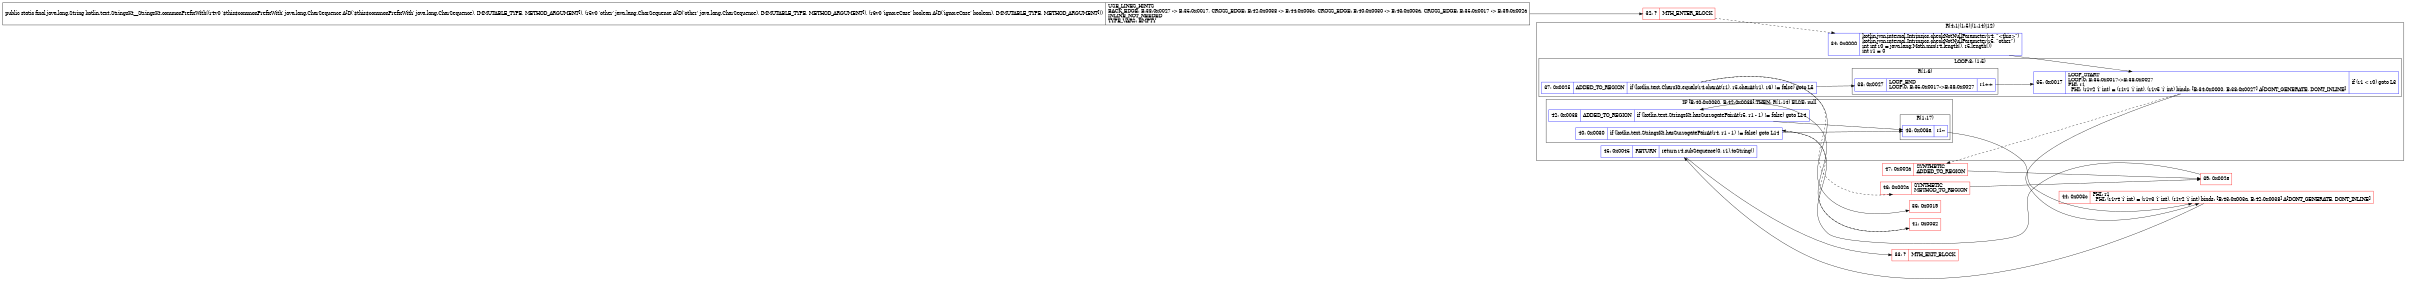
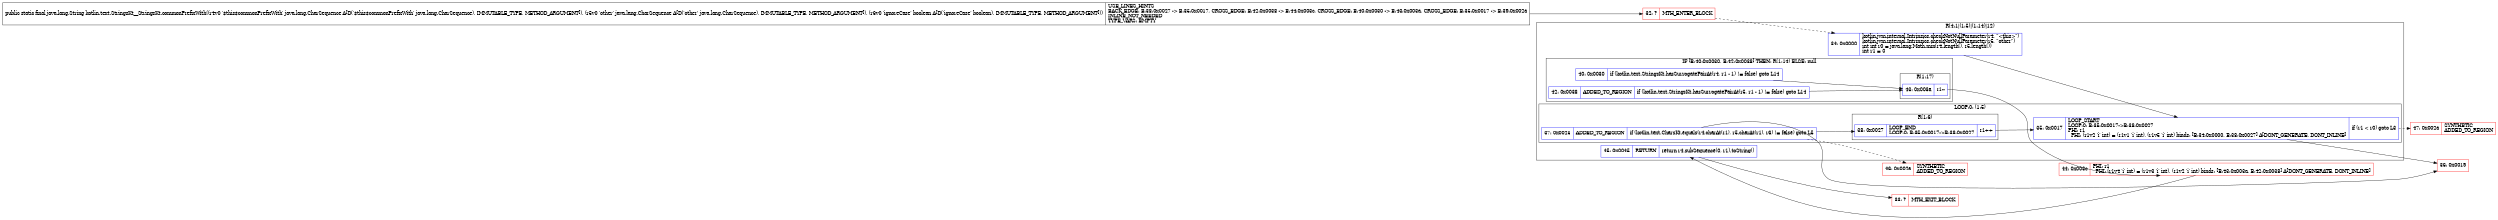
cluster "LOOP:8: (1:5)": label "LOOP:8: (1:5)" -> "LOOP:0: (1:5)"
edge "35: 0x0017" -> "44: 0x003c": now "35: 0x0017" -> "36: 0x0019"
node "39: 0x002a": removed
node "46: 0x002a": text "METHOD_TO_REGION" -> "ADDED_TO_REGION"
node "41: 0x0032": removed
